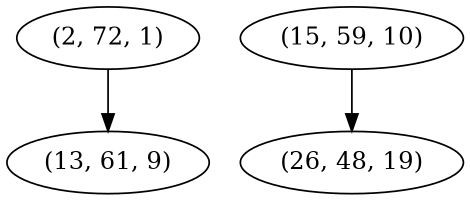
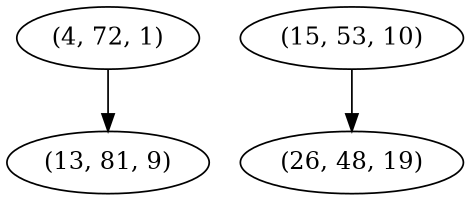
node "(2, 72, 1)": label "(2, 72, 1)" -> "(4, 72, 1)"
node "(15, 59, 10)": label "(15, 59, 10)" -> "(15, 53, 10)"
node "(13, 61, 9)": label "(13, 61, 9)" -> "(13, 81, 9)"
